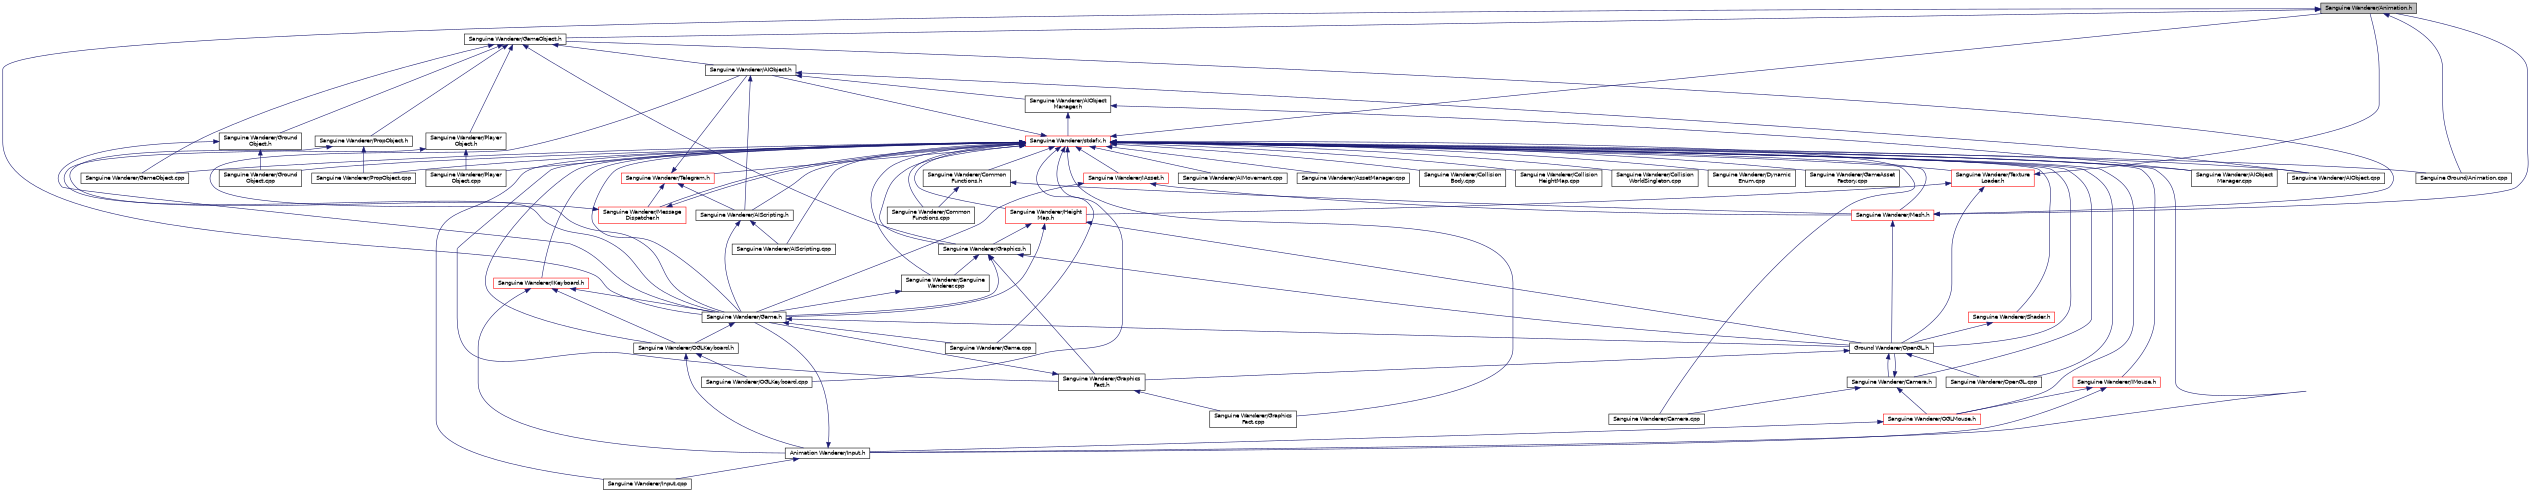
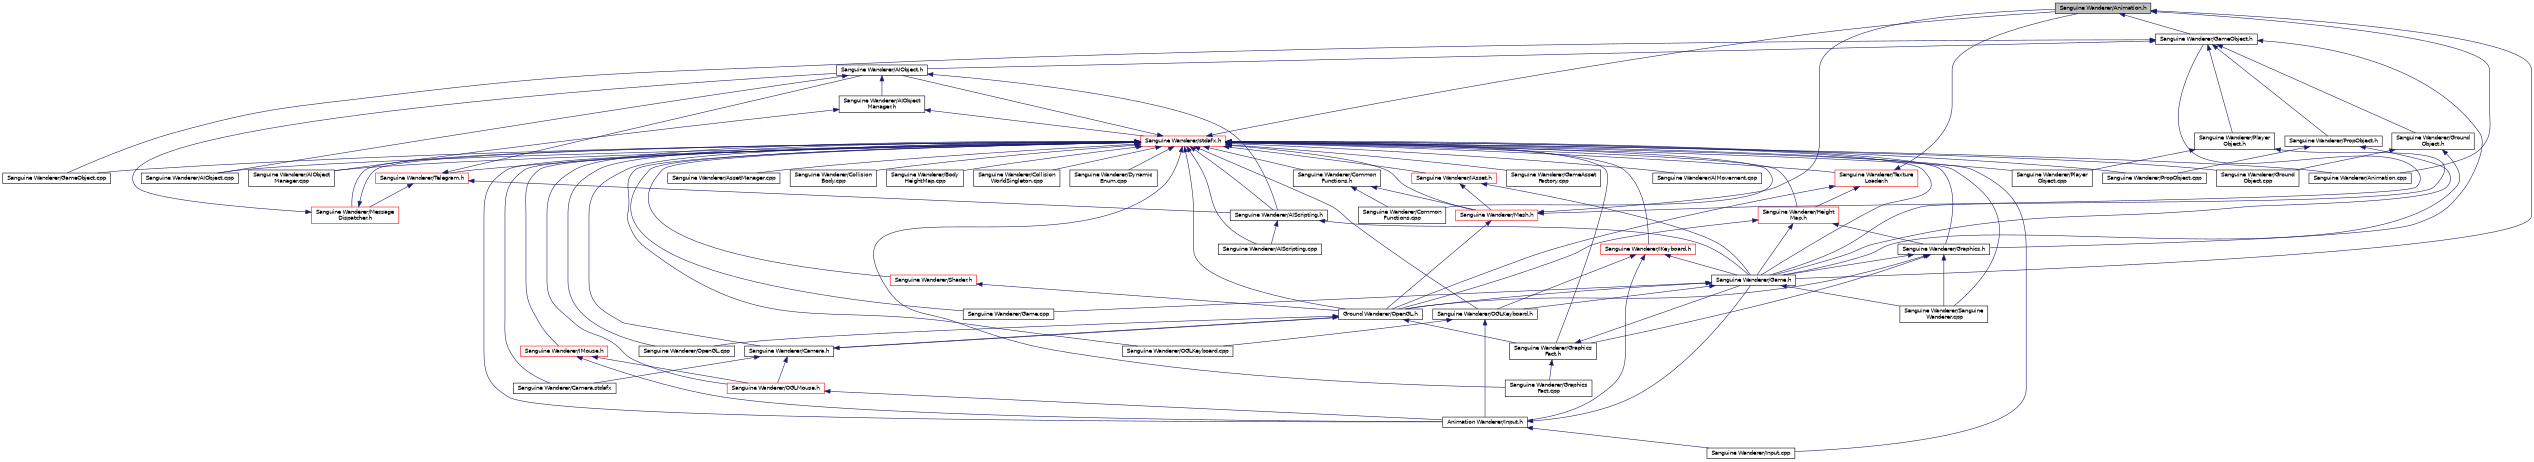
node "Sanguine Wanderer/Collision HeightMap.cpp": label "Sanguine Wanderer/Collision HeightMap.cpp" -> "Sanguine Wanderer/Body HeightMap.cpp"
node "Sanguine Ground/Animation.cpp": label "Sanguine Ground/Animation.cpp" -> "Sanguine Wanderer/Animation.cpp"
edge "Sanguine Wanderer/Game.h" -> "Sanguine Wanderer/Sanguine Wanderer.cpp": reversed
node "Sanguine Wanderer/Camera.cpp": label "Sanguine Wanderer/Camera.cpp" -> "Sanguine Wanderer/Camera.stdafx"
